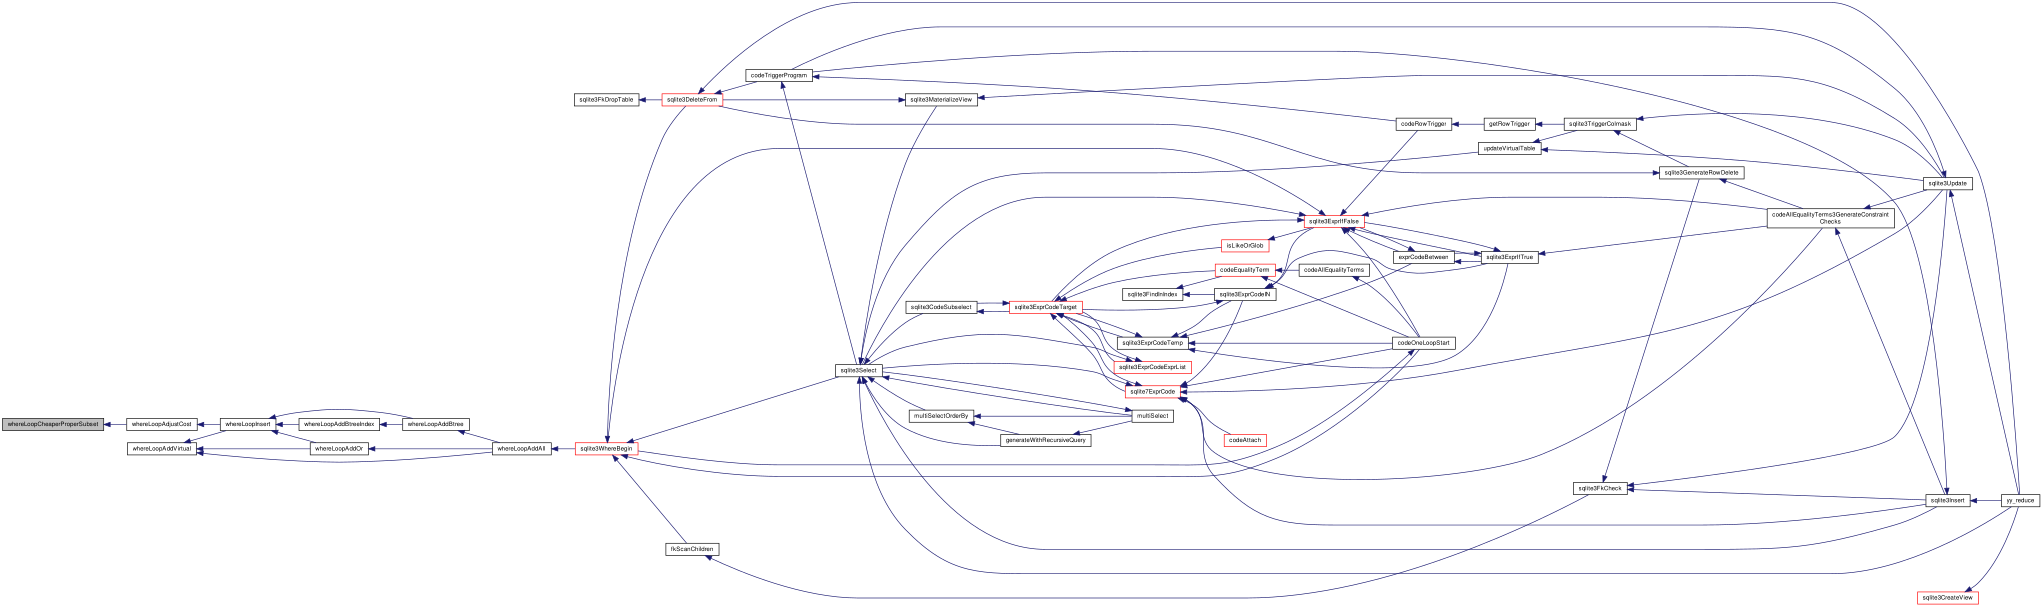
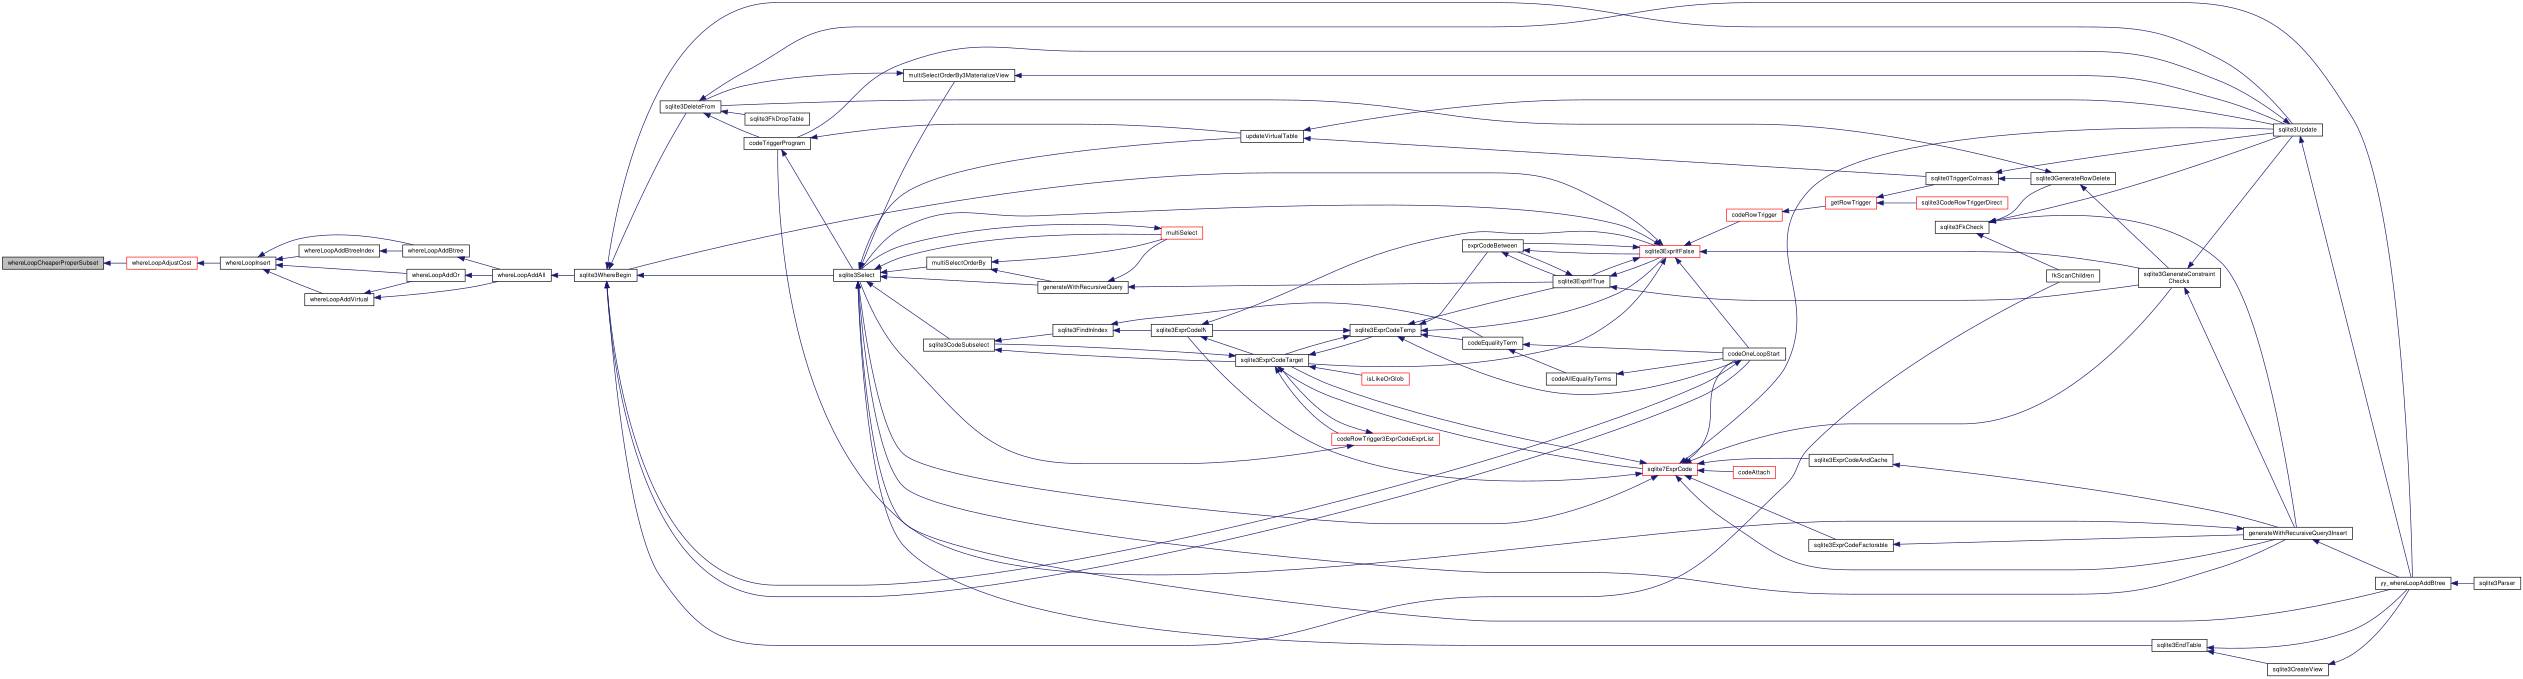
edge "sqlite3Update" -> "sqlite3WhereBegin": added
edge "codeRowTrigger" -> "codeTriggerProgram": now "updateVirtualTable" -> "codeTriggerProgram"
edge "sqlite3DeleteFrom" -> "sqlite3FkDropTable": reversed
node "sqlite3DeleteFrom": color red -> black
node "sqlite3MaterializeView": label "sqlite3MaterializeView" -> "multiSelectOrderBy3MaterializeView"
node "codeRowTrigger": color black -> red
node "getRowTrigger": color black -> red
node "sqlite3TriggerColmask": label "sqlite3TriggerColmask" -> "sqlite0TriggerColmask"
node "sqlite3CodeRowTriggerDirect": added
node "codeAllEqualityTerms3GenerateConstraint Checks": label "codeAllEqualityTerms3GenerateConstraint Checks" -> "sqlite3GenerateConstraint Checks"
edge "sqlite3ExprIfFalse" -> "isLikeOrGlob": now "sqlite3ExprIfFalse" -> "sqlite3ExprCodeTemp"
edge "sqlite3ExprIfTrue" -> "sqlite3ExprCodeIN": now "sqlite3ExprIfTrue" -> "generateWithRecursiveQuery"
node "codeEqualityTerm": color red -> black
edge "codeEqualityTerm" -> "sqlite3ExprCodeTarget": now "codeEqualityTerm" -> "sqlite3ExprCodeTemp"
node "sqlite3ExprCodeTarget": color red -> black
edge "sqlite3FindInIndex" -> "sqlite3CodeSubselect": added
node "sqlite3ExprCodeExprList": label "sqlite3ExprCodeExprList" -> "codeRowTrigger3ExprCodeExprList"
node "multiSelect": color black -> red
node "whereLoopAdjustCost": color black -> red
edge "whereLoopInsert" -> "whereLoopAddVirtual": reversed
node "sqlite3WhereBegin": color red -> black
node "sqlite3ExprCodeAndCache": added
node "sqlite3Insert": label "sqlite3Insert" -> "generateWithRecursiveQuery3Insert"
node "yy_reduce": label "yy_reduce" -> "yy_whereLoopAddBtree"
node "sqlite3ExprCodeFactorable": added
node "sqlite3Parser": added
edge "sqlite3FkCheck" -> "fkScanChildren": reversed
node "sqlite3CreateView": color red -> black
node "sqlite3EndTable": added
